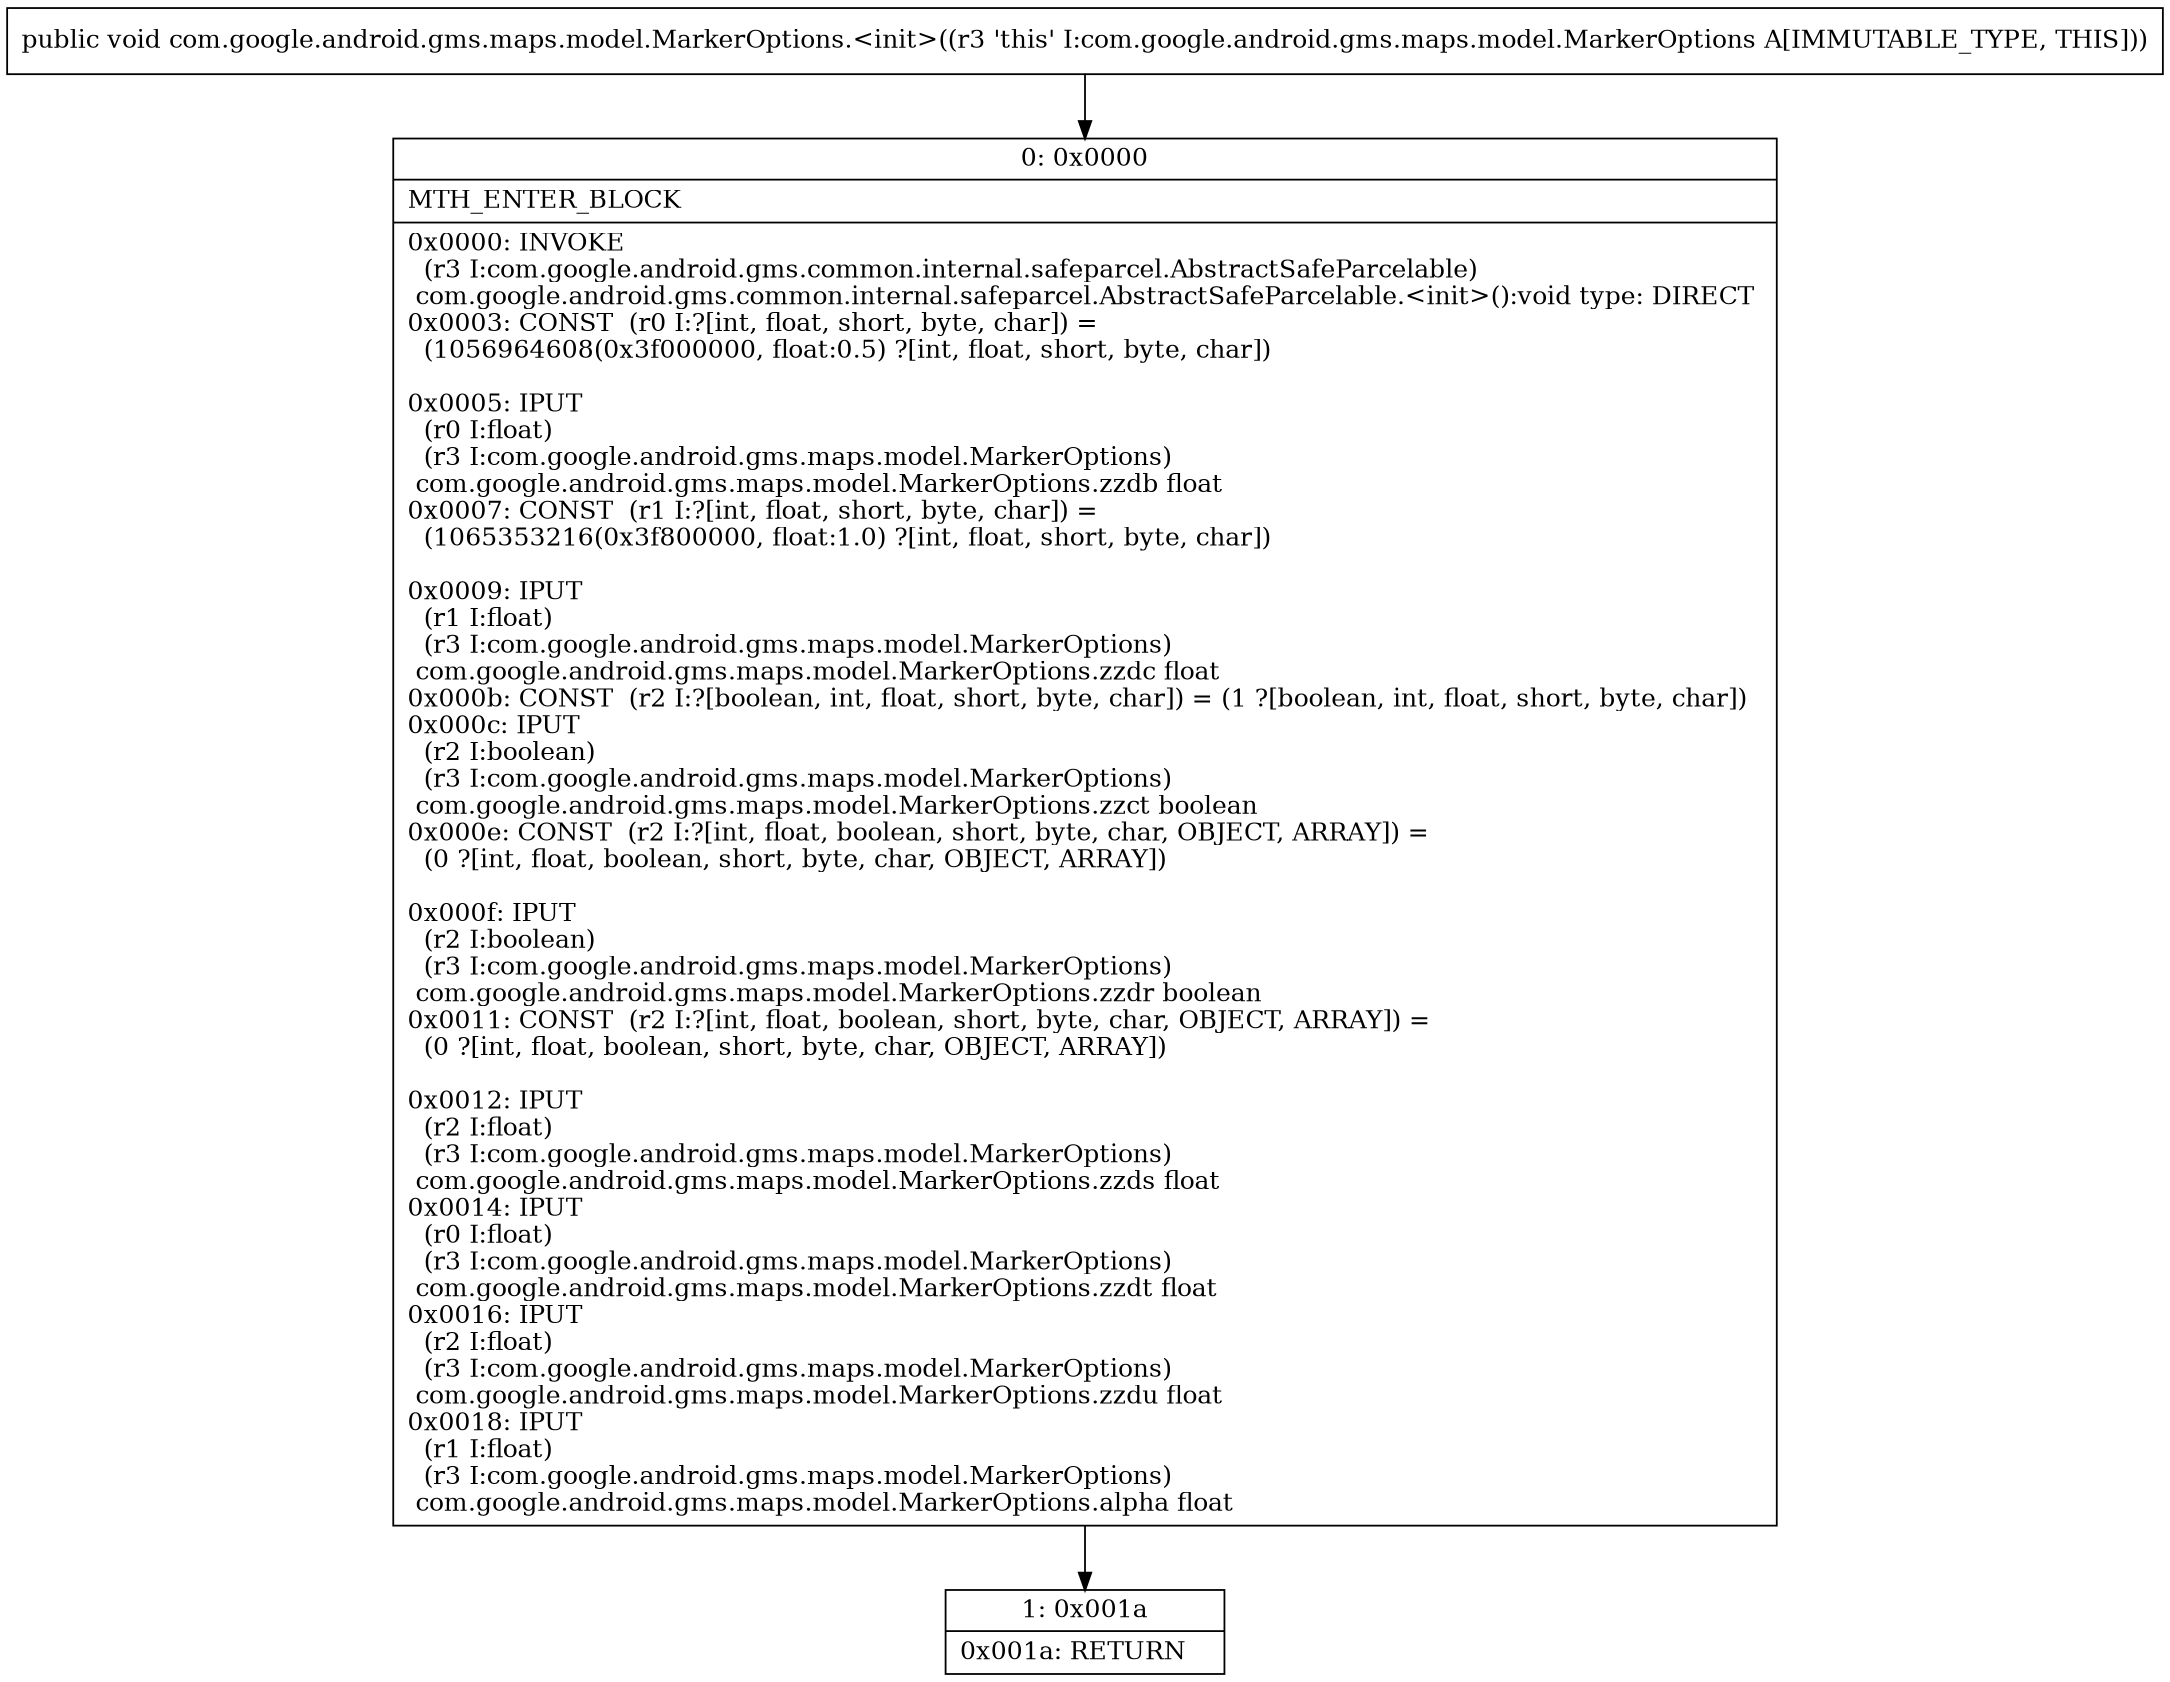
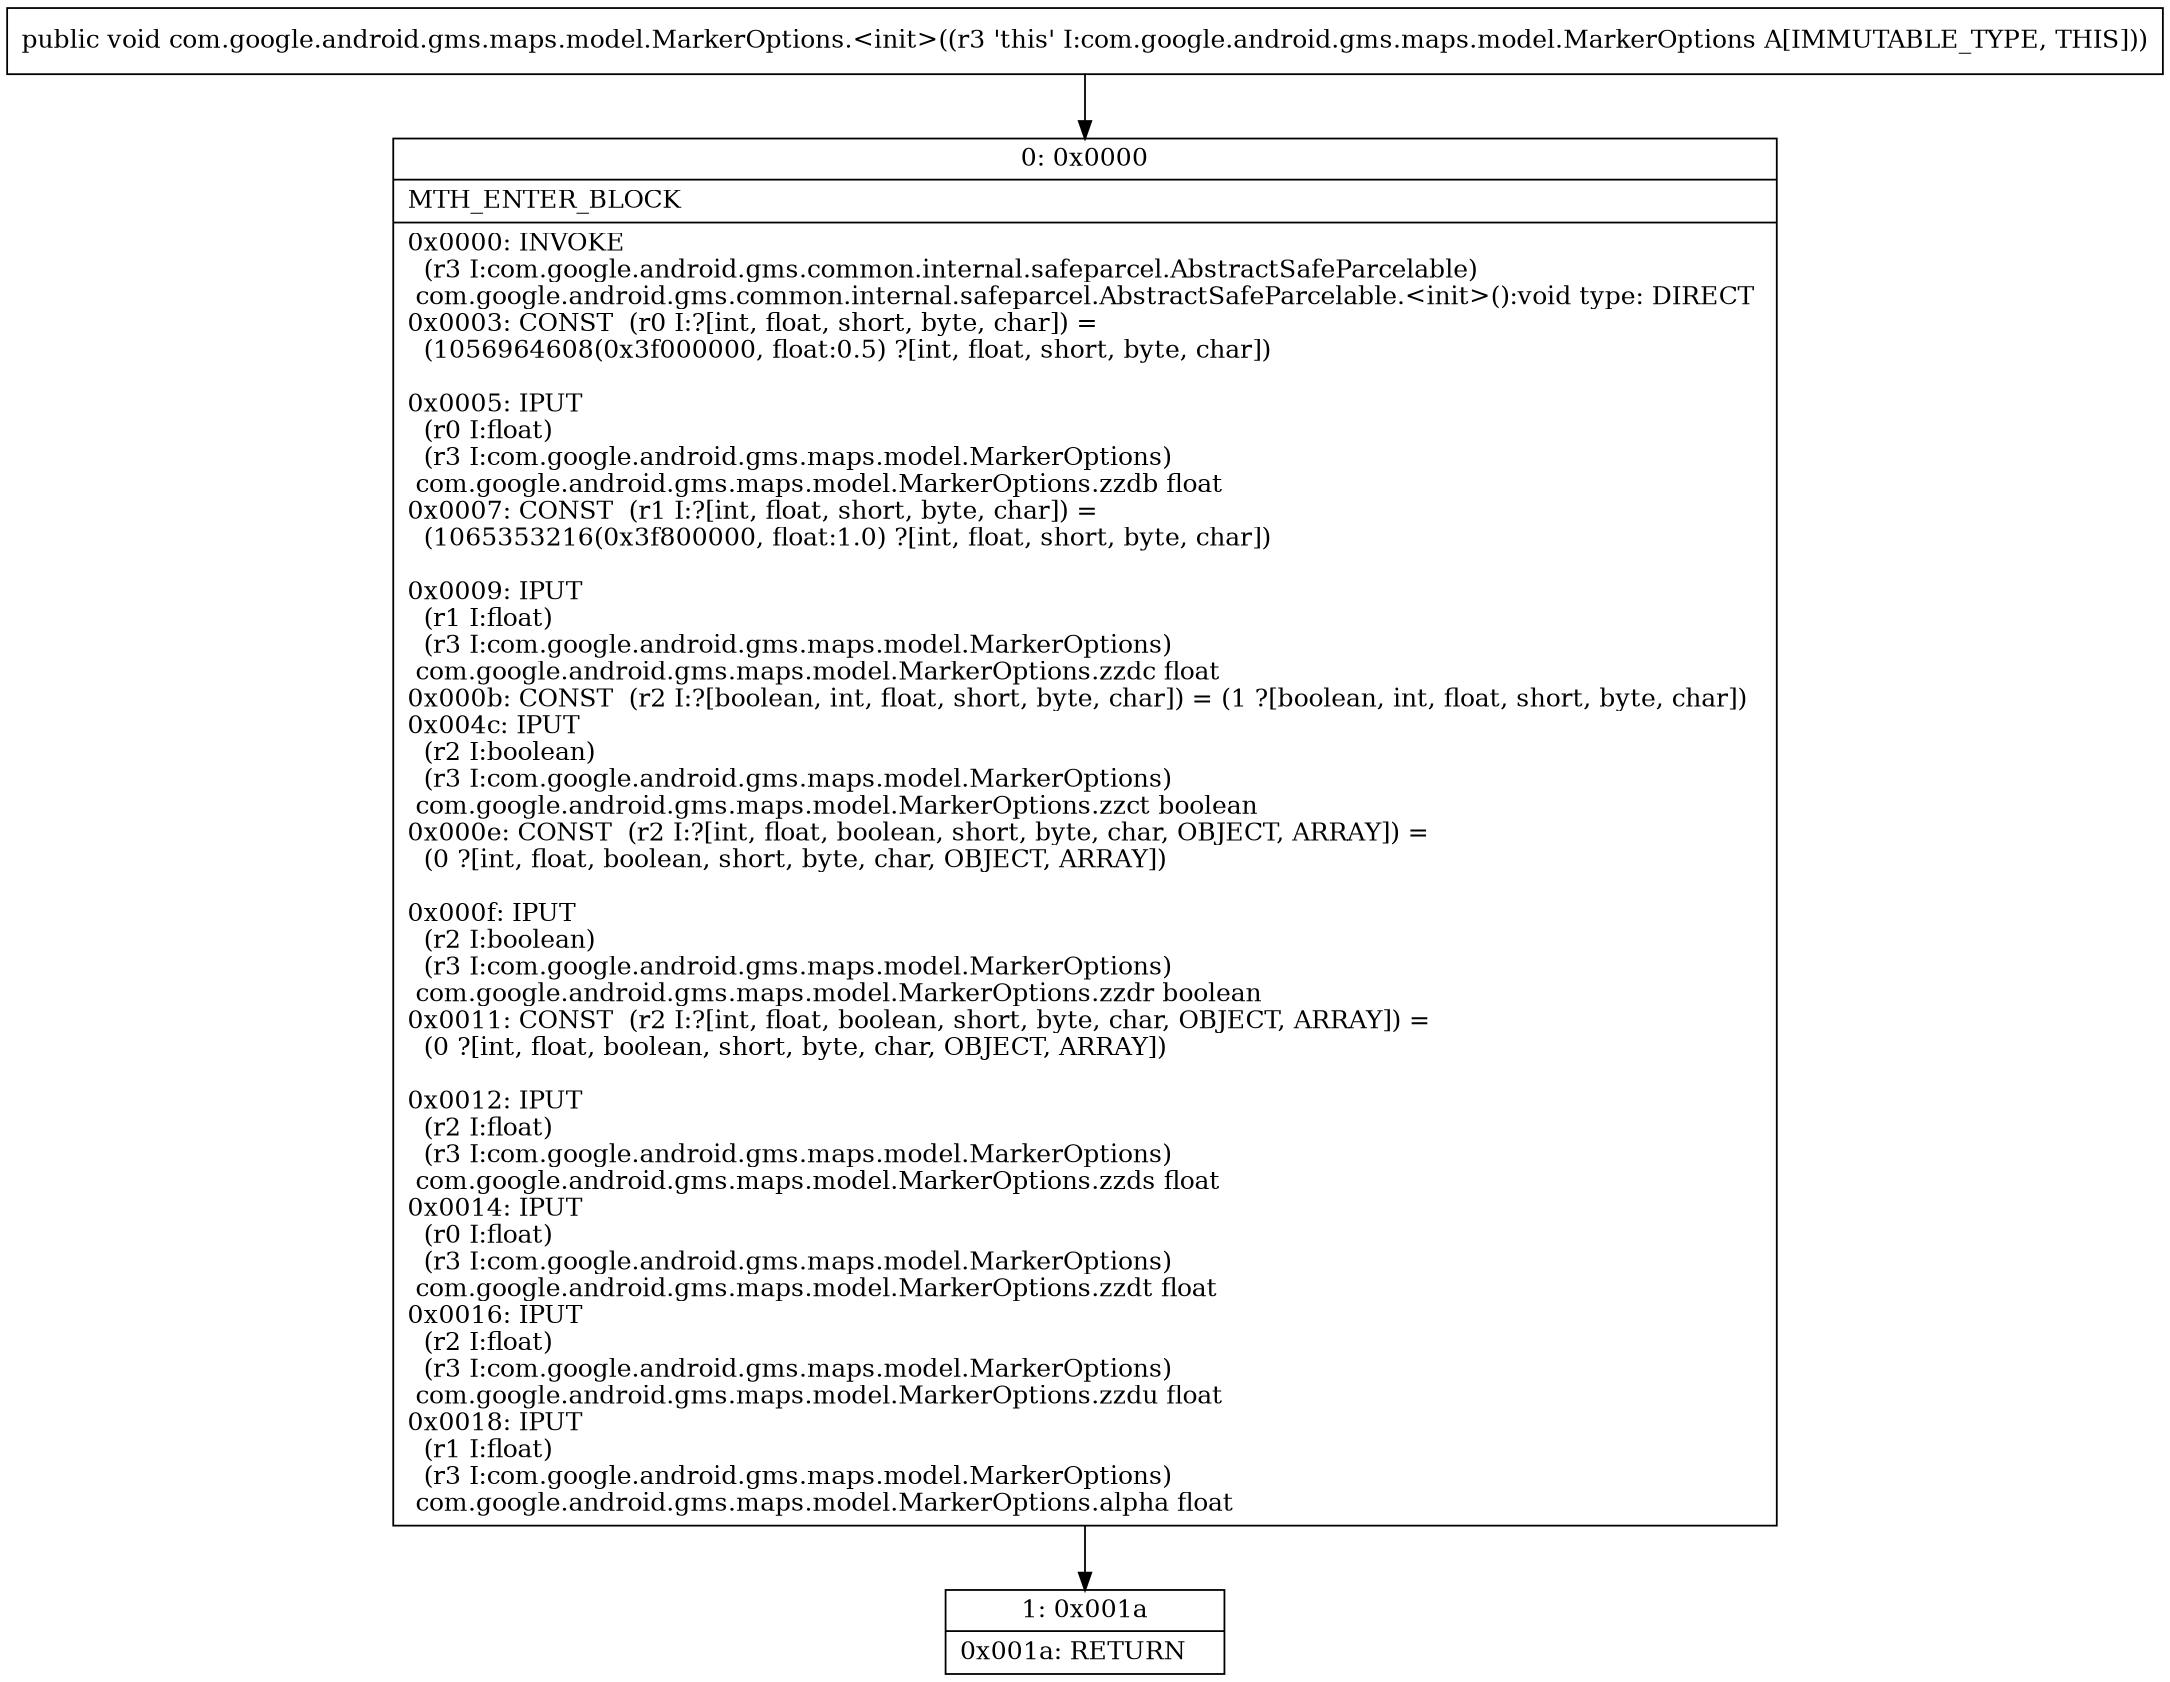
node "0: 0x0000": text "0x000c: IPUT" -> "0x004c: IPUT"
